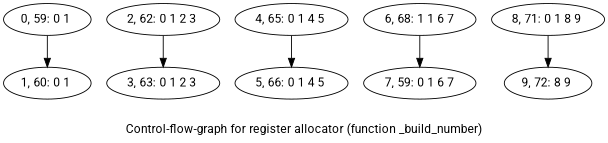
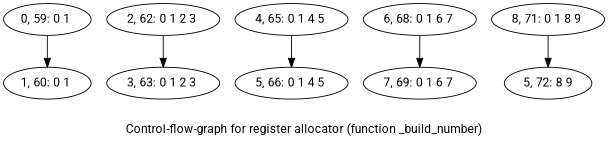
node "6, 68: 1 1 6 7": label "6, 68: 1 1 6 7" -> "6, 68: 0 1 6 7"
node "7, 59: 0 1 6 7": label "7, 59: 0 1 6 7" -> "7, 69: 0 1 6 7"
node "9, 72: 8 9": label "9, 72: 8 9" -> "5, 72: 8 9"
